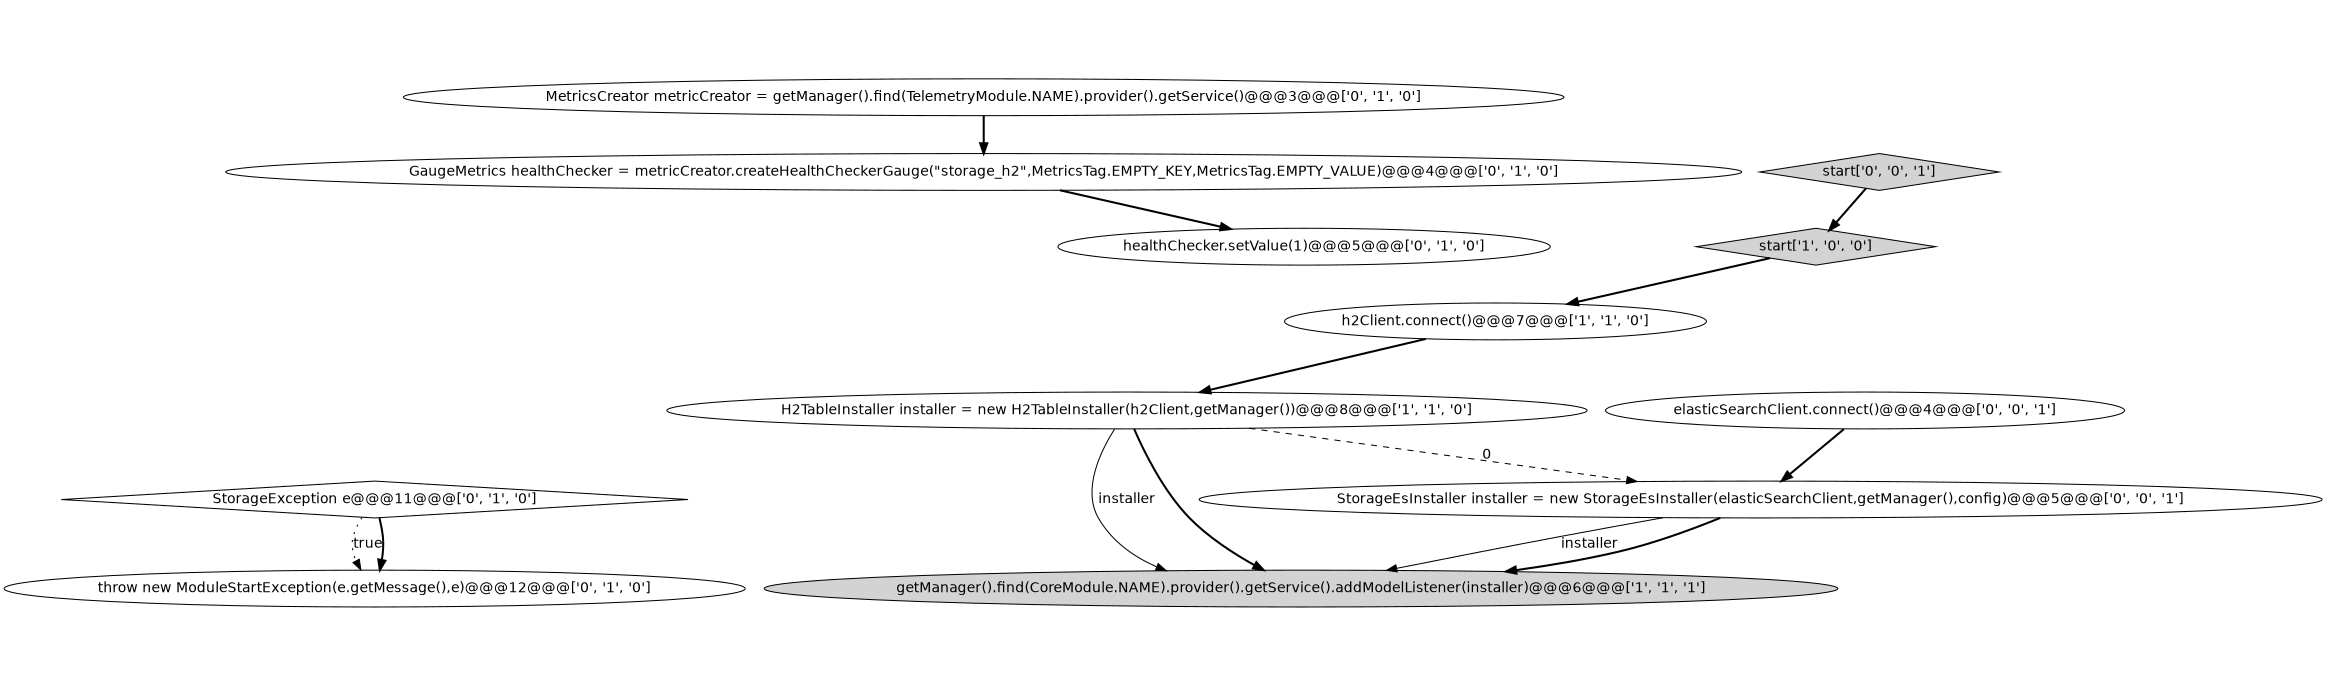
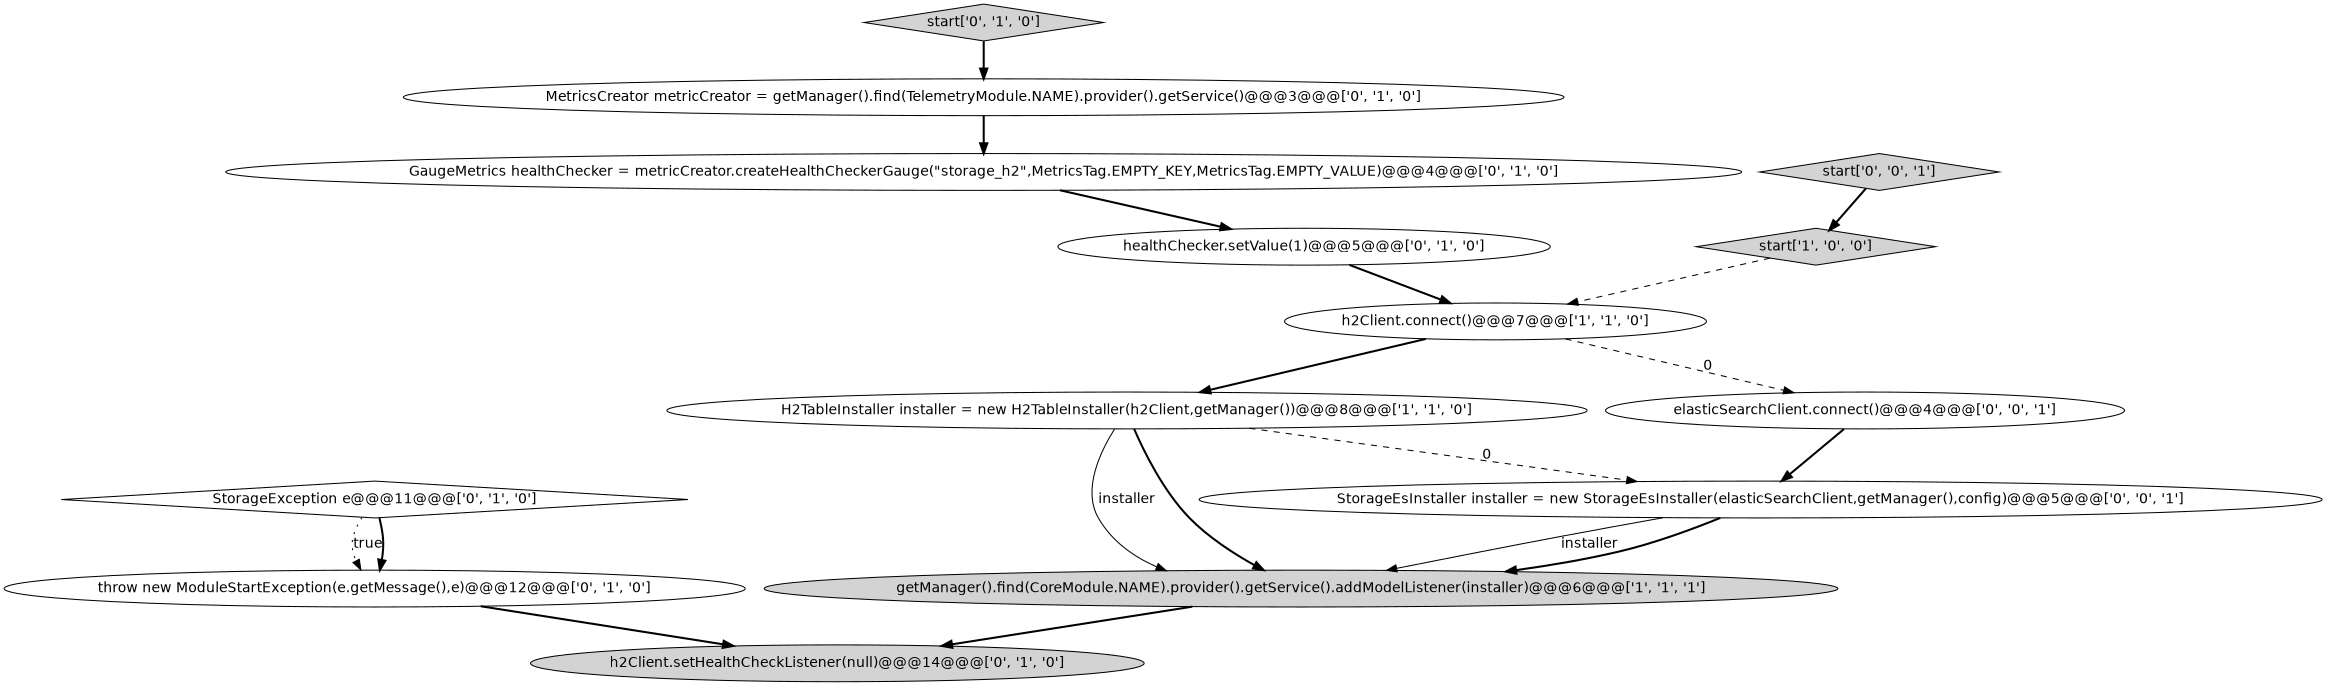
node "start['0', '1', '0']": added
edge "start['1', '0', '0']" -> "h2Client.connect()@@@7@@@['1', '1', '0']": style bold -> dashed
edge "healthChecker.setValue(1)@@@5@@@['0', '1', '0']" -> "h2Client.connect()@@@7@@@['1', '1', '0']": added
edge "h2Client.connect()@@@7@@@['1', '1', '0']" -> "elasticSearchClient.connect()@@@4@@@['0', '0', '1']": added, label "0"
node "h2Client.setHealthCheckListener(null)@@@14@@@['0', '1', '0']": added
